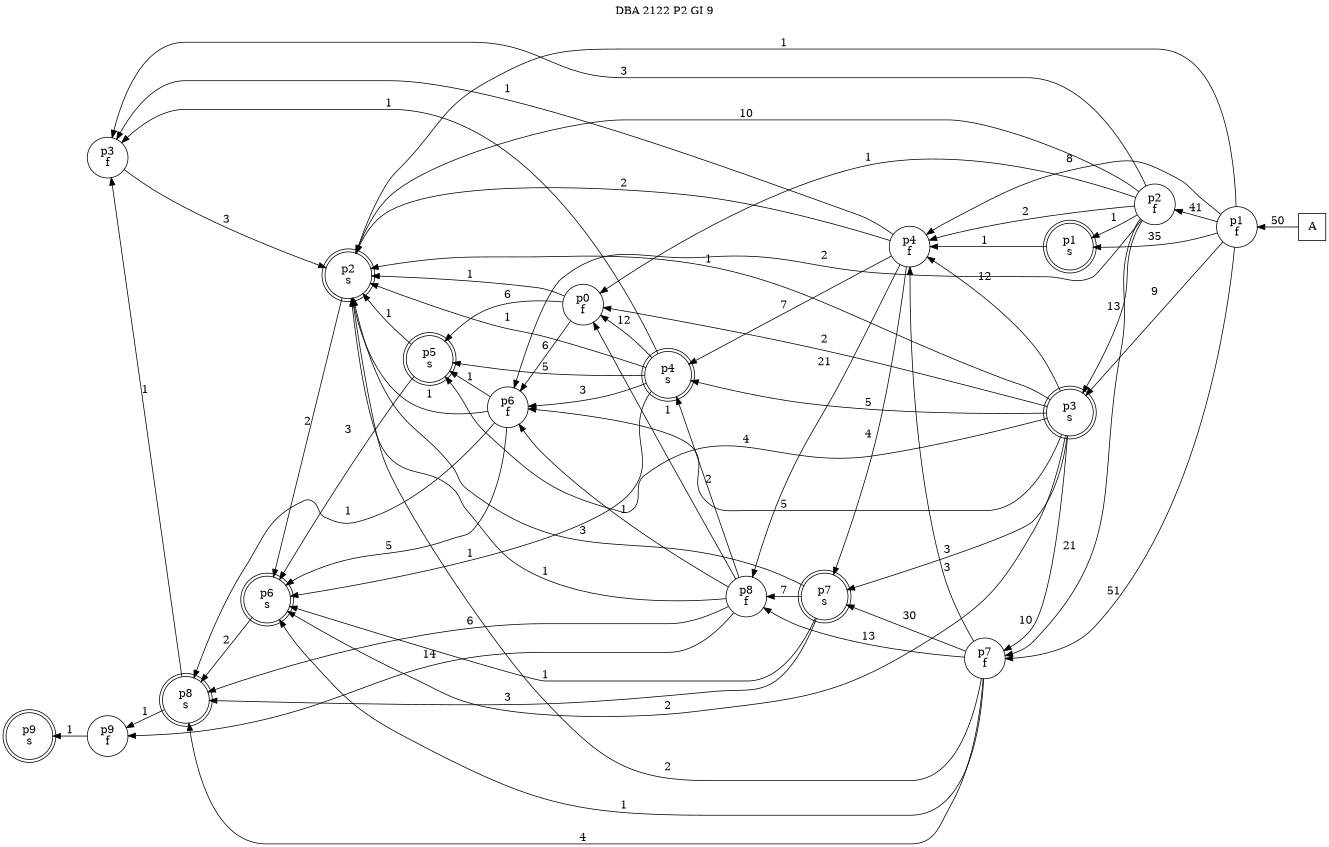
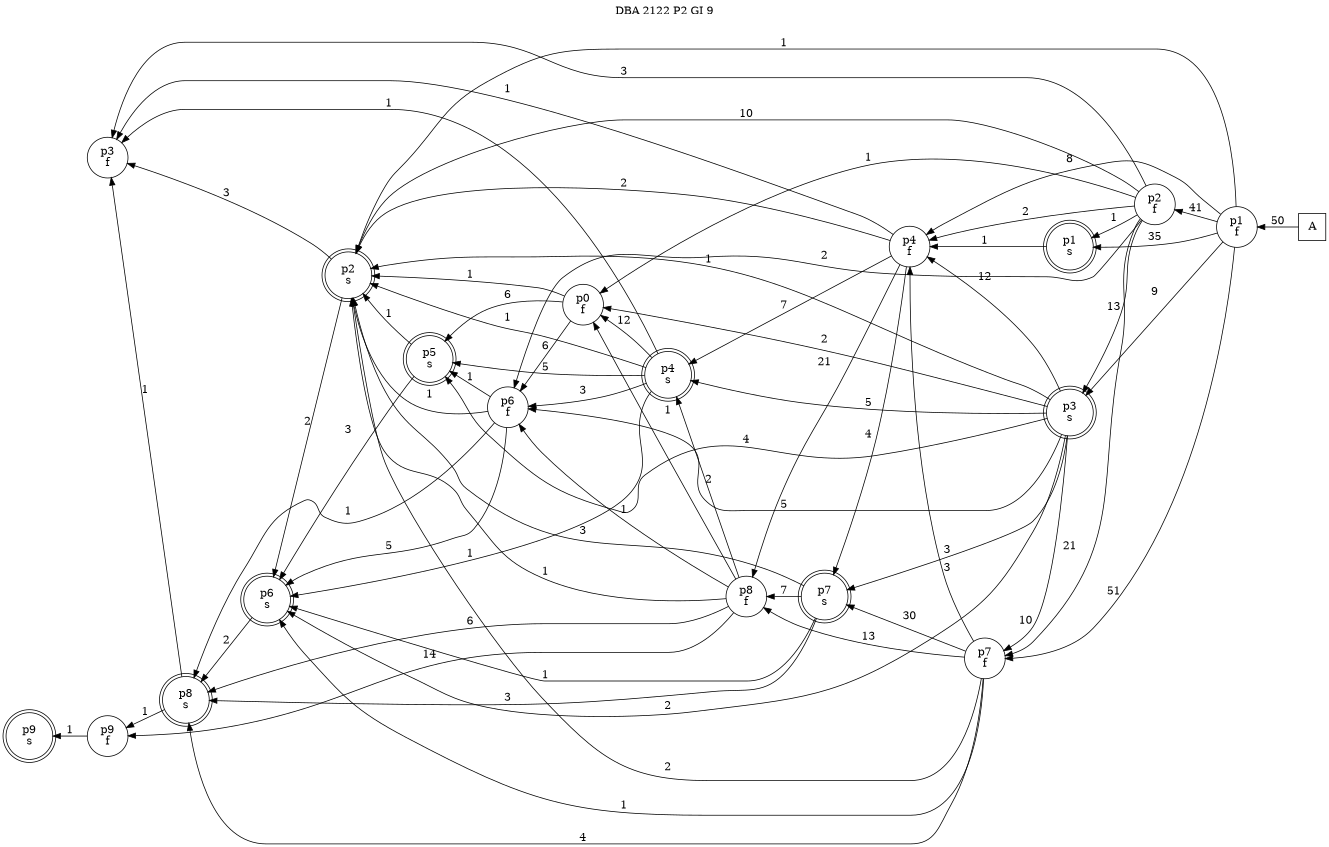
edge "p3 f" -> "p2 s": reversed
